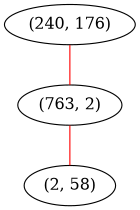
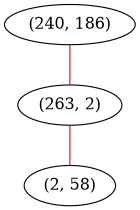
node "(240, 176)": label "(240, 176)" -> "(240, 186)"
node "(763, 2)": label "(763, 2)" -> "(263, 2)"
